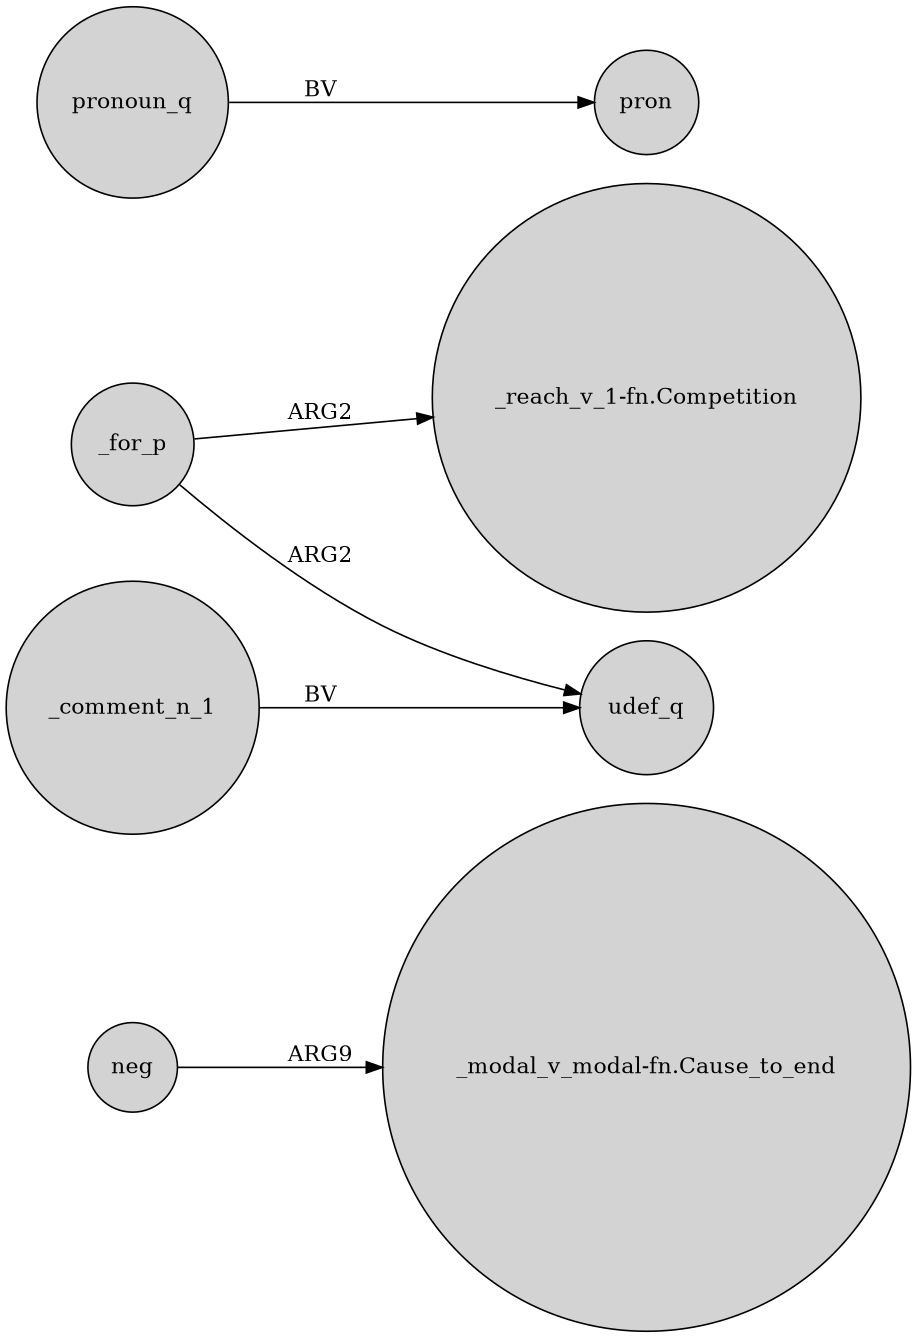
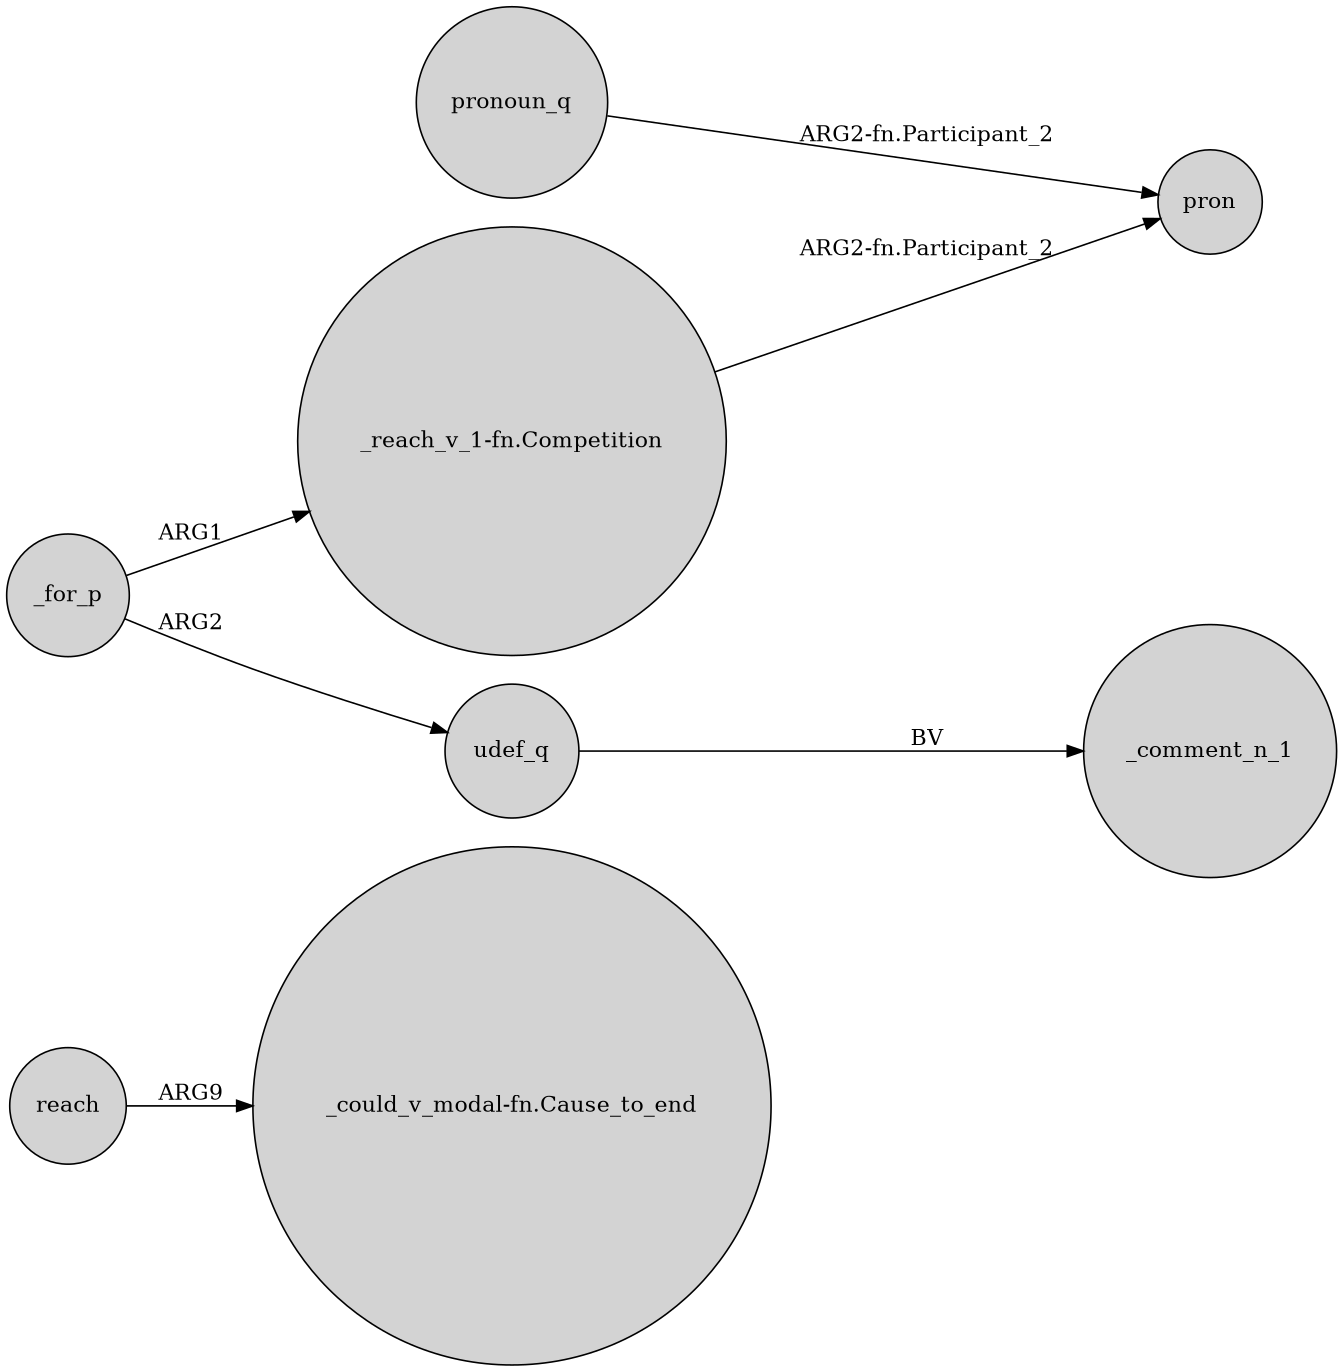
edge "pronoun_q" -> "pron": label "BV" -> "ARG2-fn.Participant_2"
edge "_reach_v_1-fn.Competition" -> "pron": added, label "ARG2-fn.Participant_2"
edge "_for_p" -> "_reach_v_1-fn.Competition": label "ARG2" -> "ARG1"
edge "_comment_n_1" -> "udef_q": reversed
node "neg": label "neg" -> "reach"
node "_modal_v_modal-fn.Cause_to_end": label "_modal_v_modal-fn.Cause_to_end" -> "_could_v_modal-fn.Cause_to_end"
